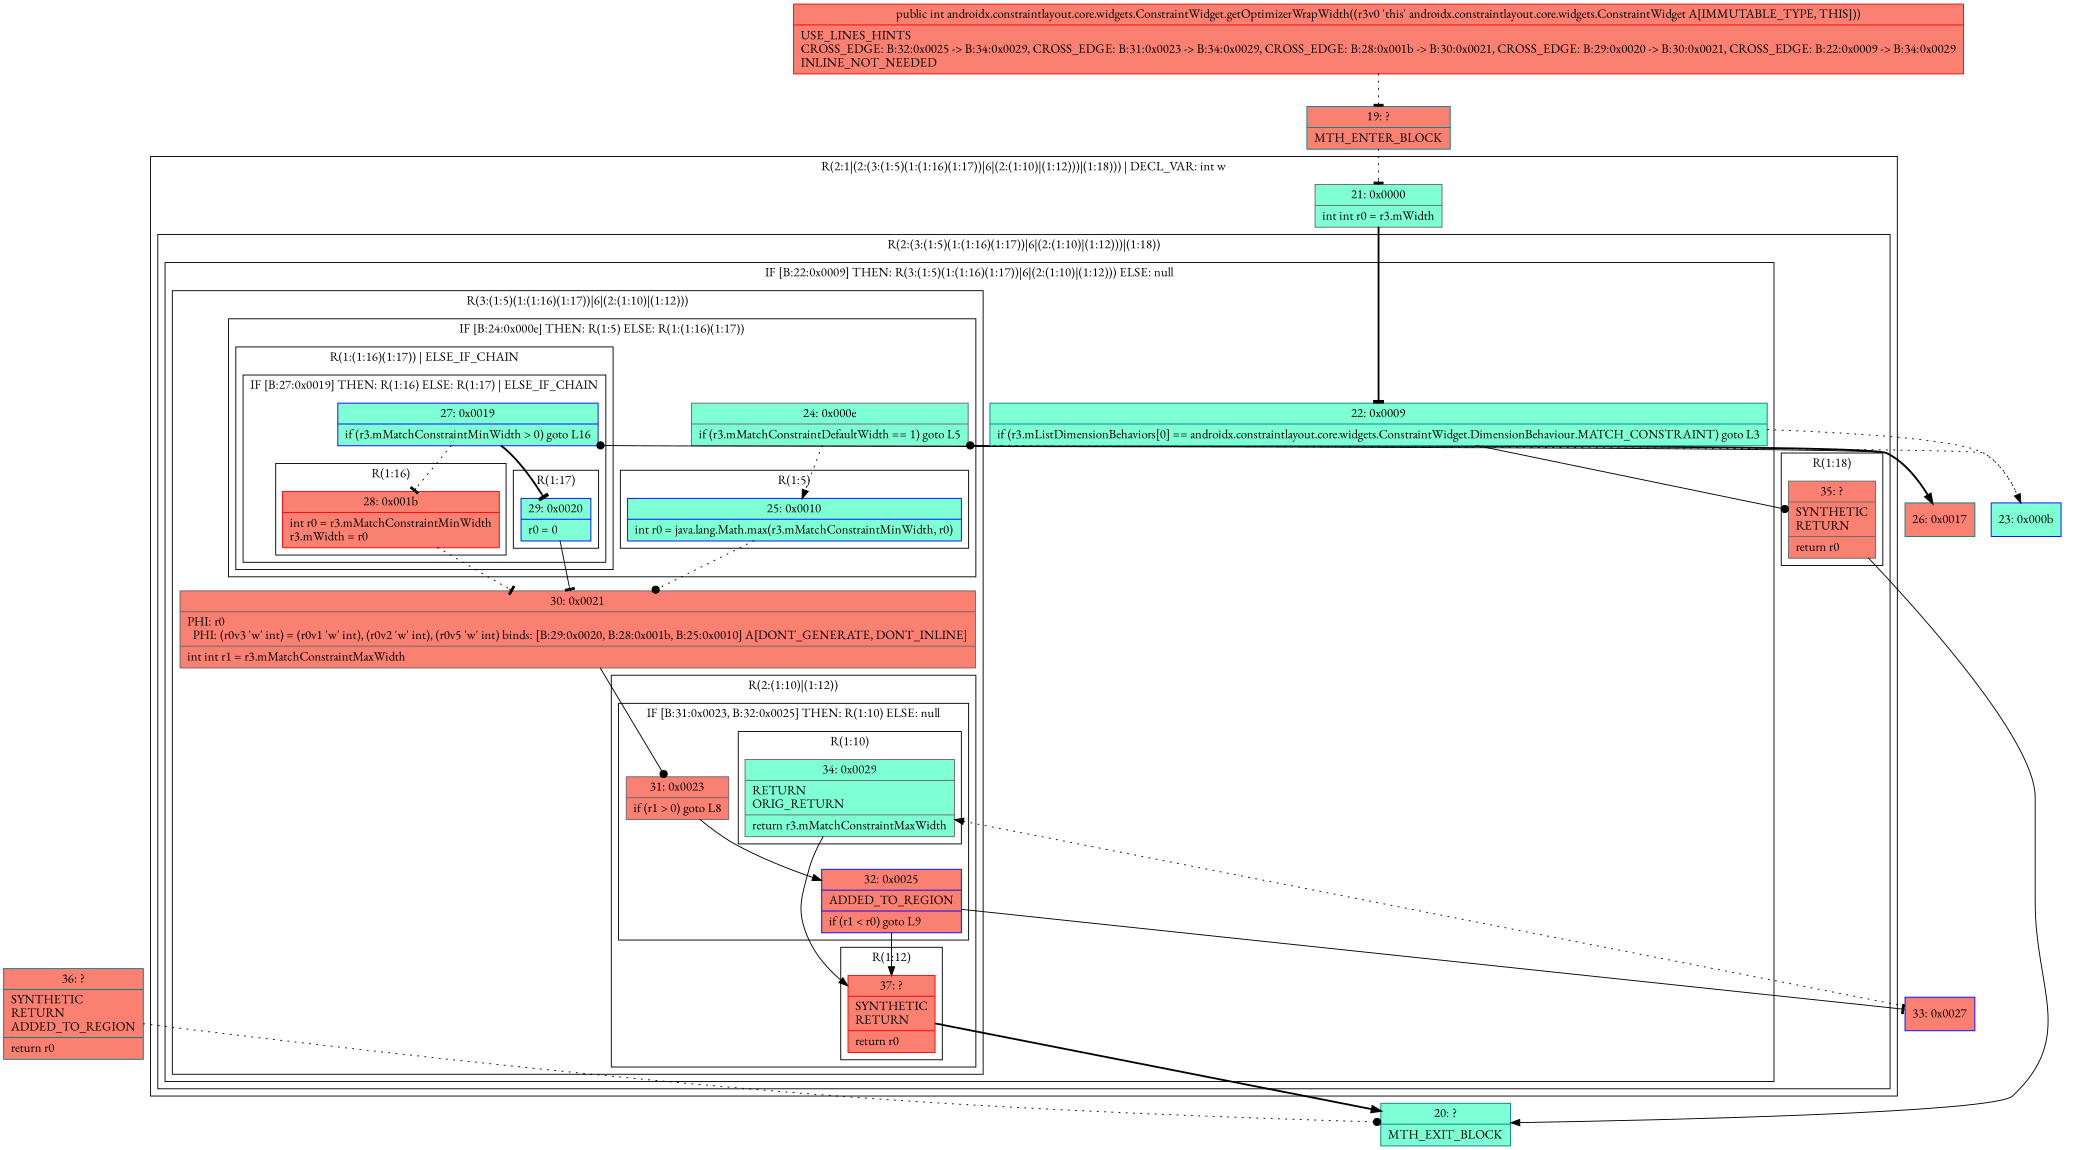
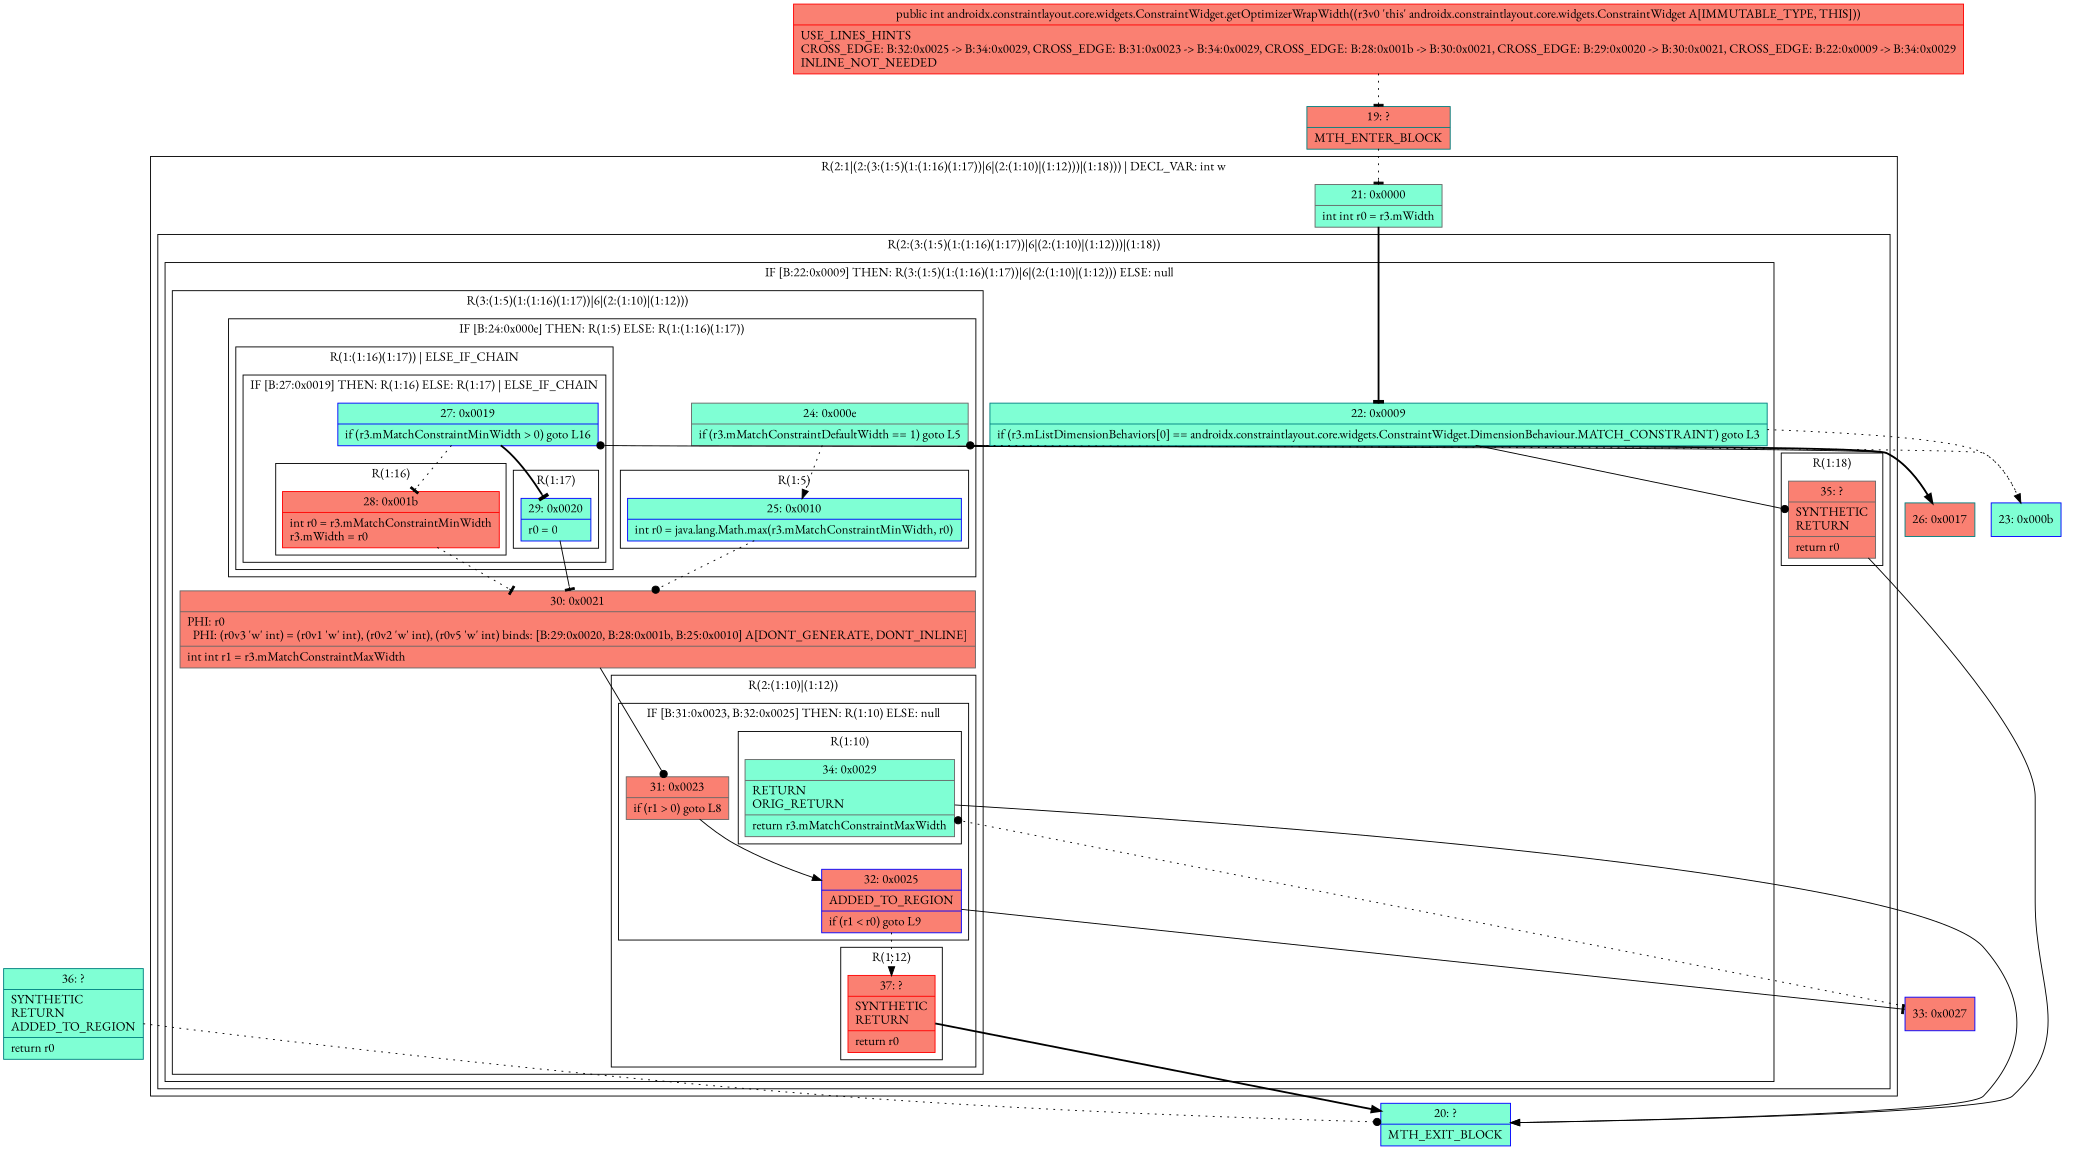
edge "34: 0x0029" -> "37: ?": now "34: 0x0029" -> "20: ?"
edge "33: 0x0027" -> "34: 0x0029": arrowhead normal -> dot
edge "32: 0x0025" -> "37: ?": style solid -> dotted
node "36: ?": fillcolor salmon -> aquamarine
node "20: ?": color teal -> blue
